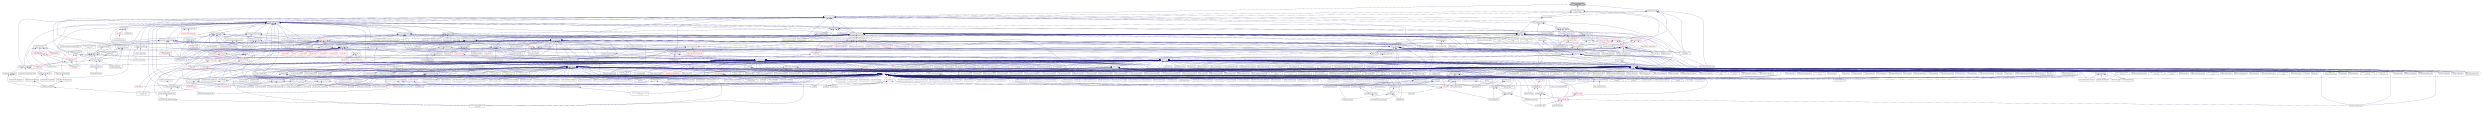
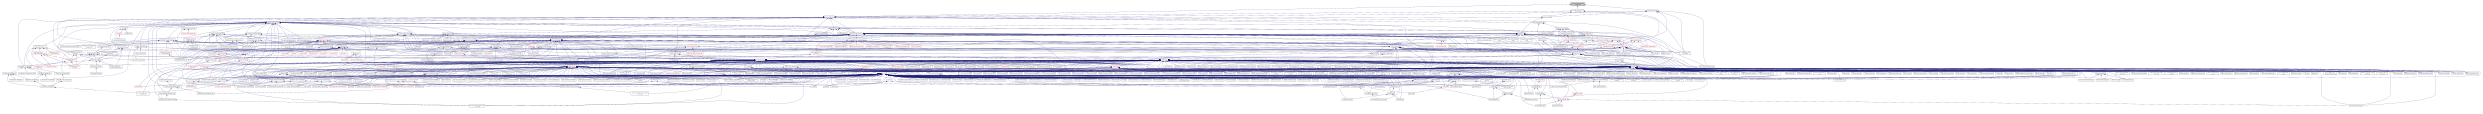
node "spinlock_overhead2.cpp": added
